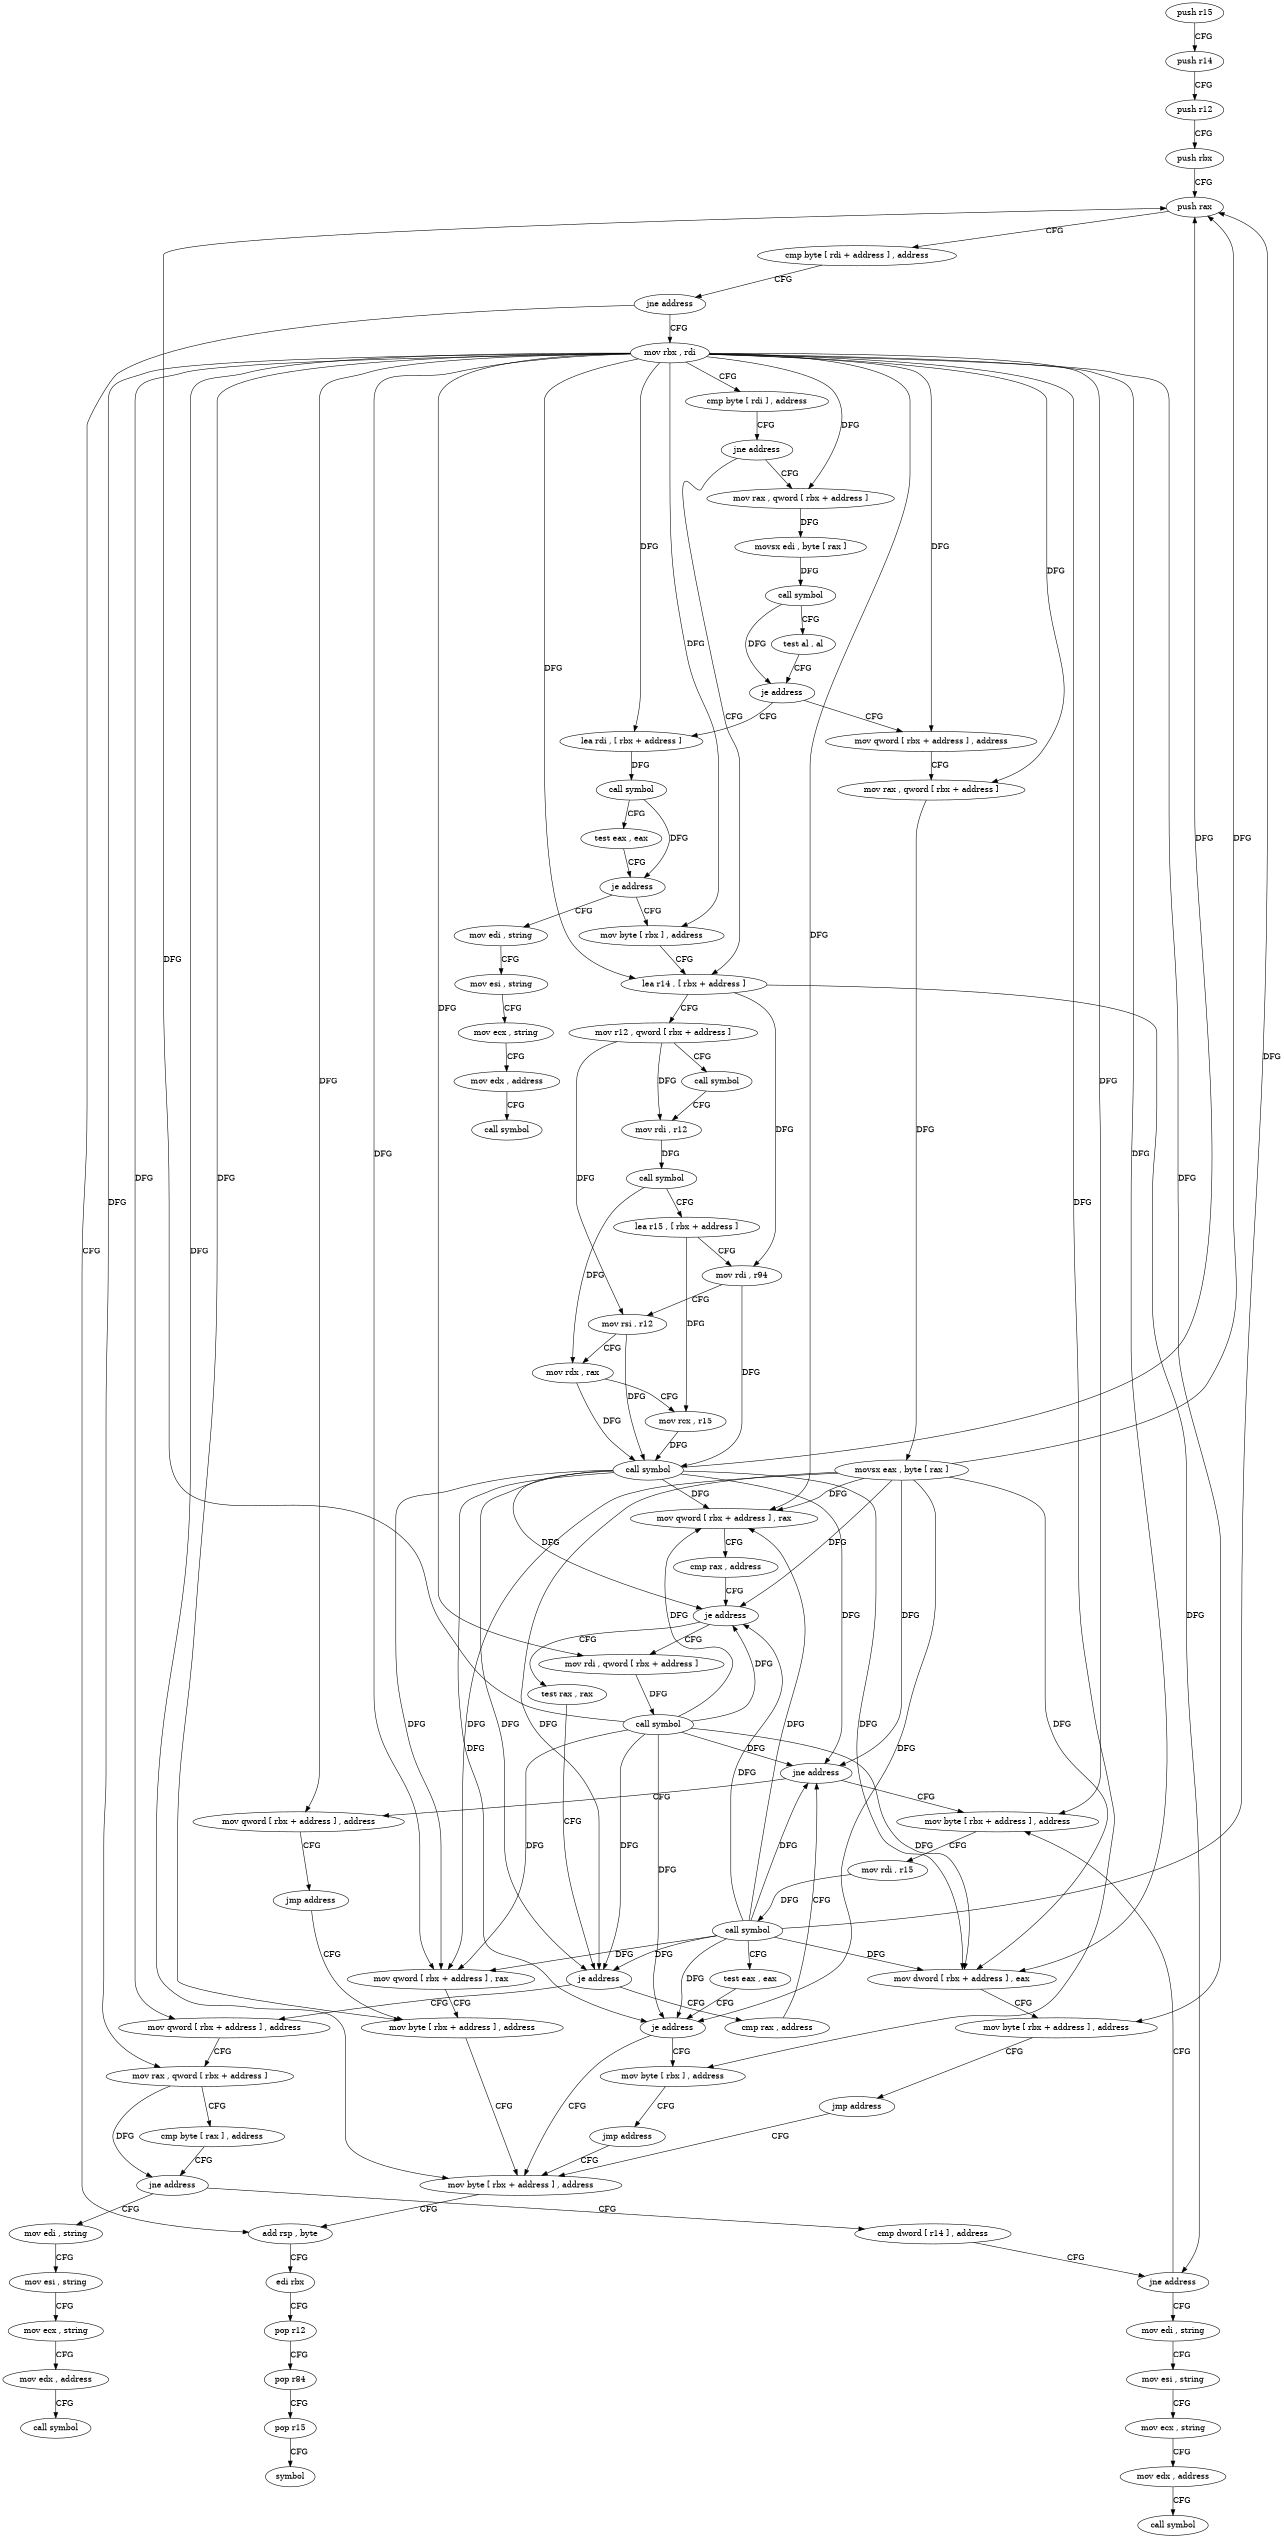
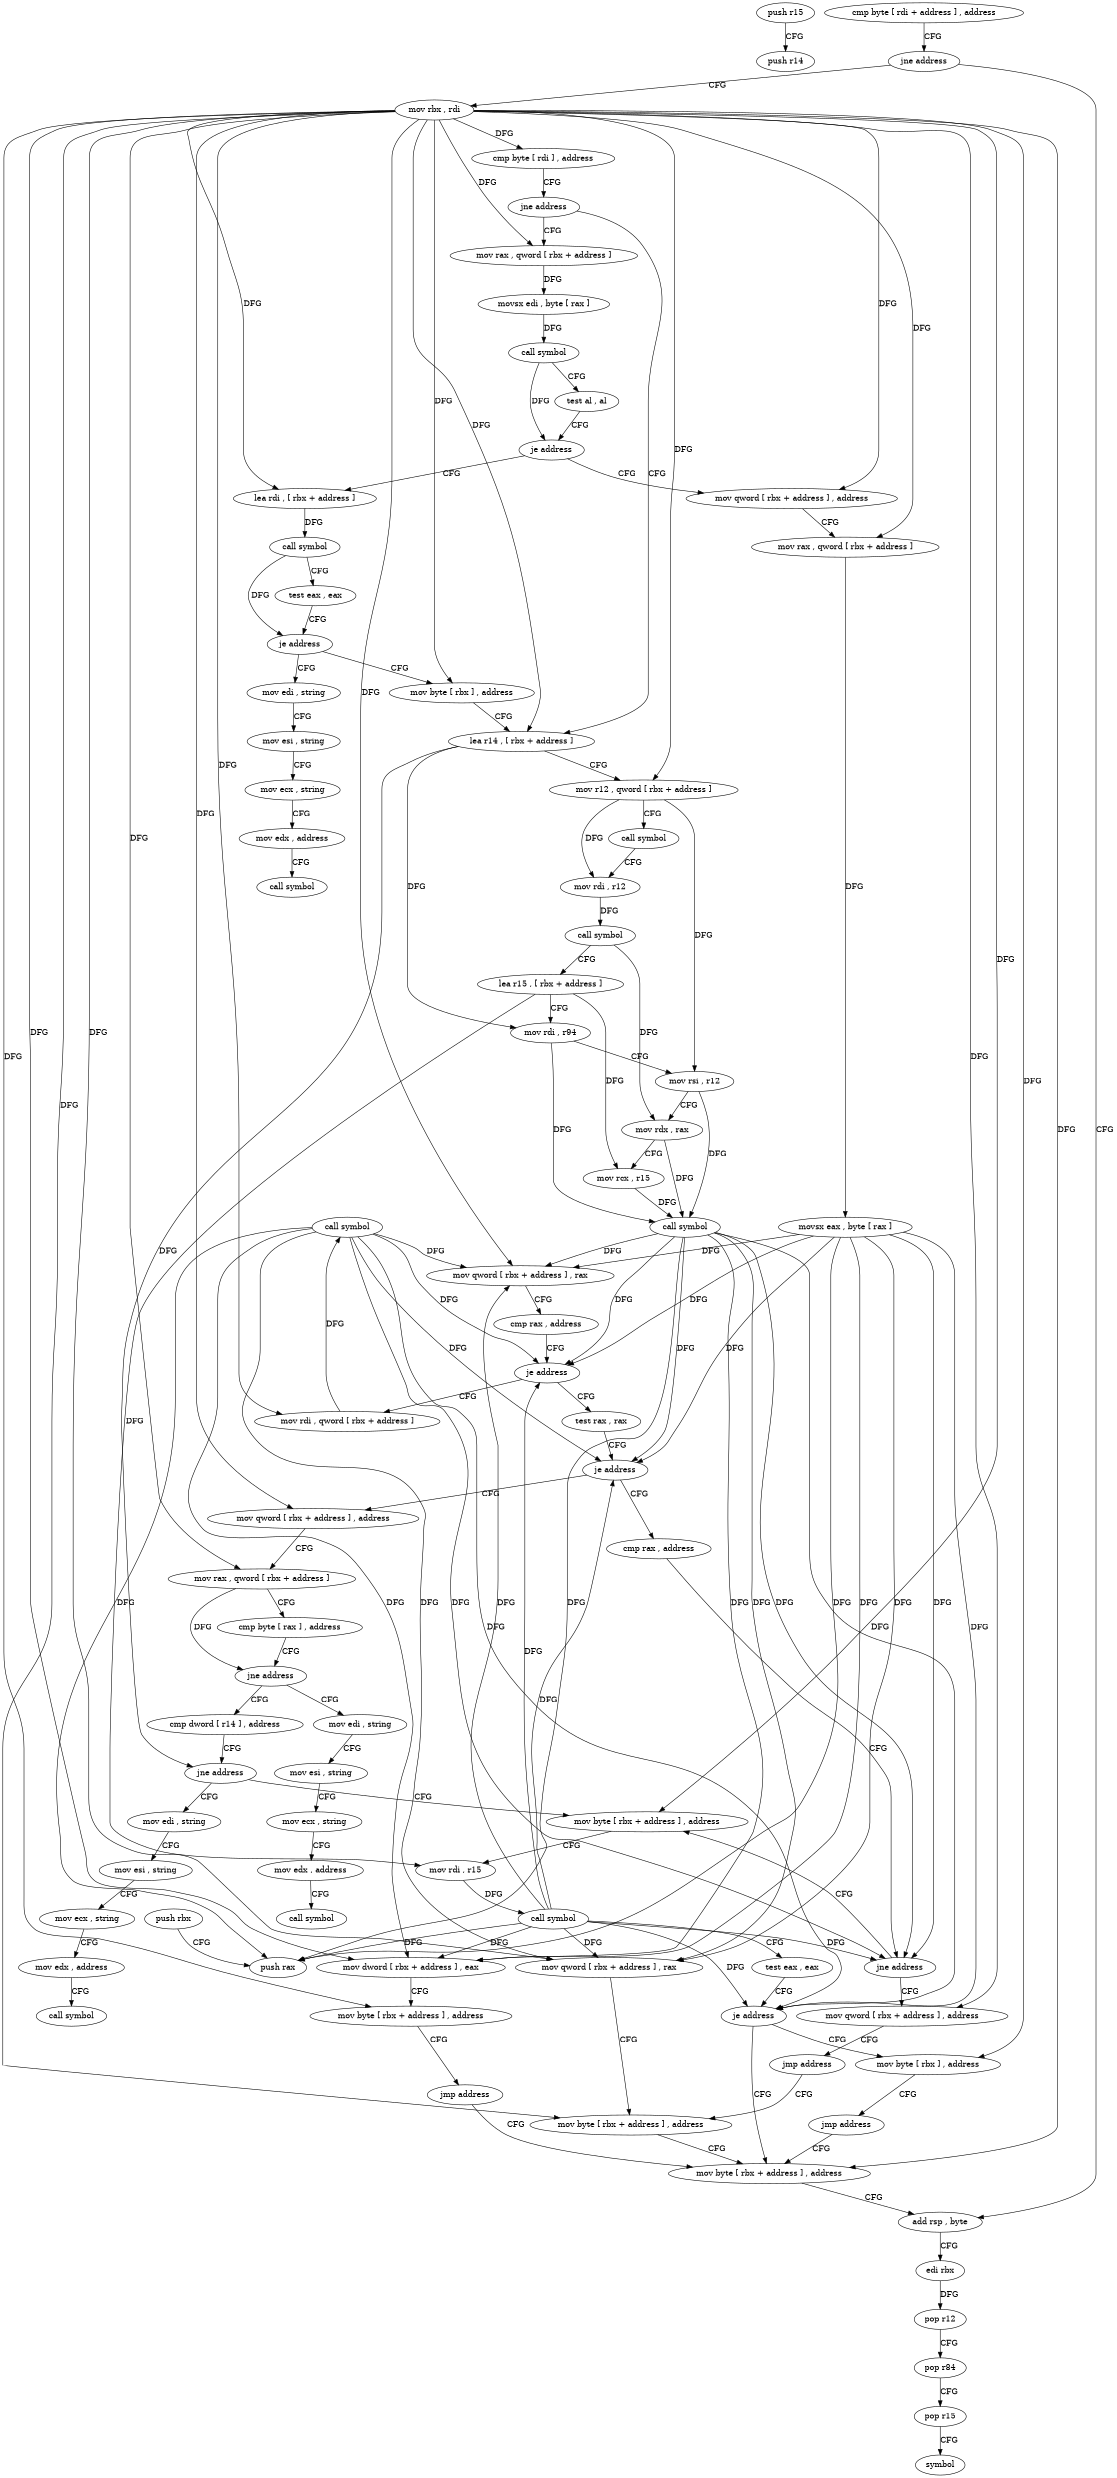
node "push r12": removed
edge "push rax" -> "cmp byte [ rdi + address ] , address": removed, label "CFG"
edge "mov rbx , rdi" -> "mov r12 , qword [ rbx + address ]": added, label "DFG"
edge "mov rbx , rdi" -> "cmp byte [ rdi ] , address": label "CFG" -> "DFG"
edge "lea r15 , [ rbx + address ]" -> "mov rdi , r15": added, label "DFG"
edge "edi rbx" -> "pop r12": label "CFG" -> "DFG"
